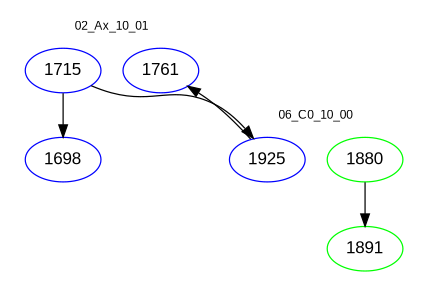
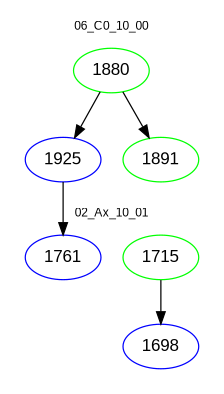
node "1715": color blue -> green
edge "1715" -> "1925": now "1880" -> "1925"
